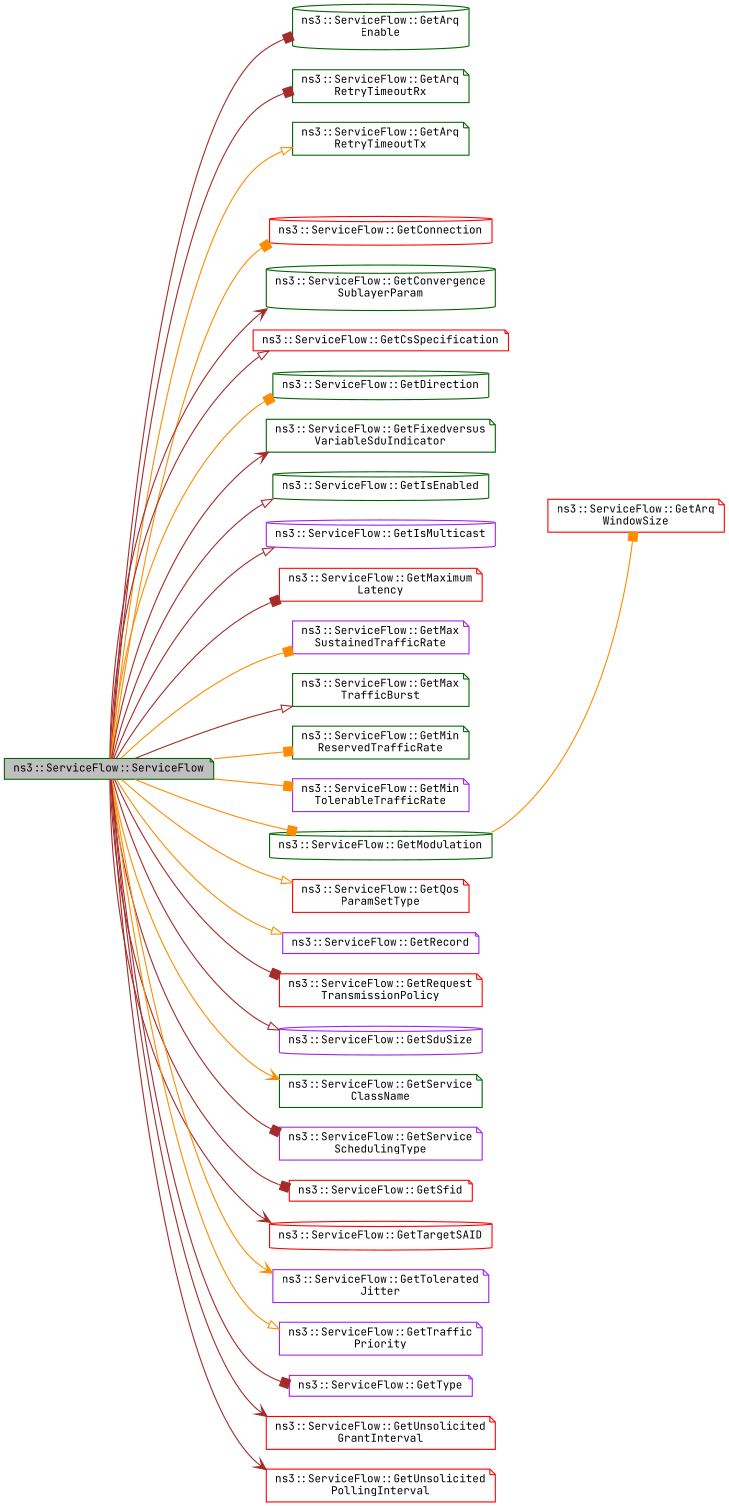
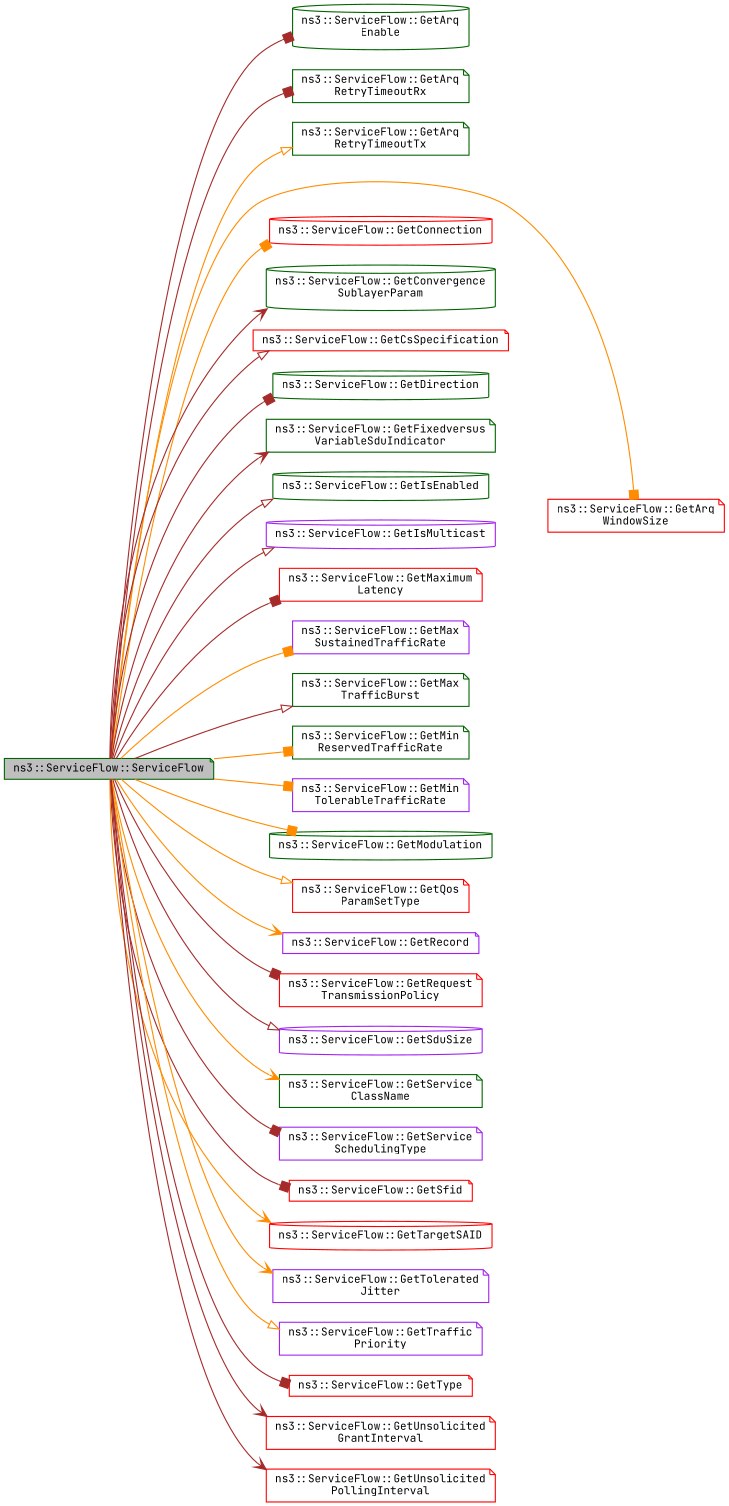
edge "ns3::ServiceFlow::ServiceFlow" -> "ns3::ServiceFlow::GetDirection": color darkorange -> brown
edge "ns3::ServiceFlow::GetModulation" -> "ns3::ServiceFlow::GetArq WindowSize": now "ns3::ServiceFlow::ServiceFlow" -> "ns3::ServiceFlow::GetArq WindowSize"
edge "ns3::ServiceFlow::ServiceFlow" -> "ns3::ServiceFlow::GetRecord": arrowhead onormal -> vee
edge "ns3::ServiceFlow::ServiceFlow" -> "ns3::ServiceFlow::GetTargetSAID": color brown -> darkorange
node "ns3::ServiceFlow::GetType": color purple -> red
